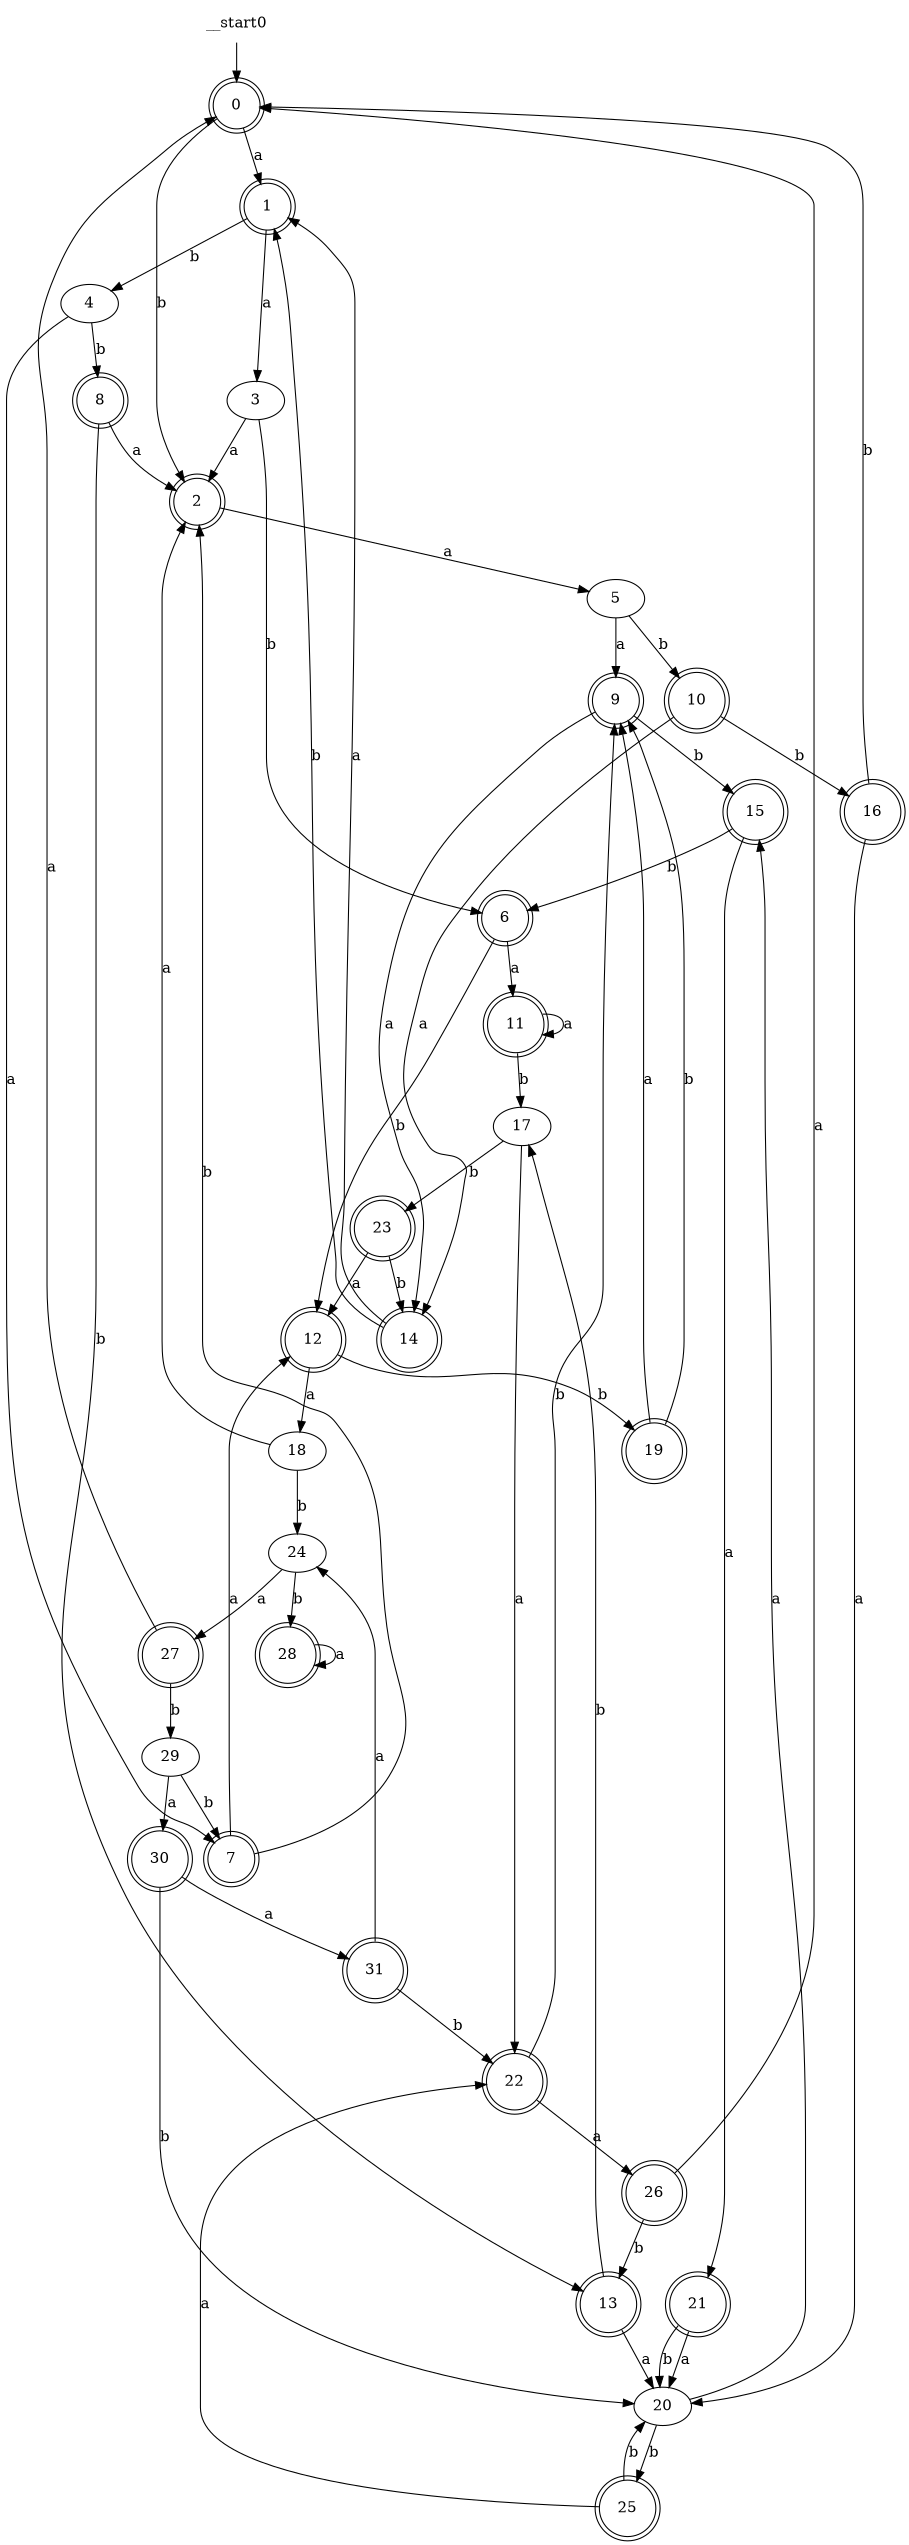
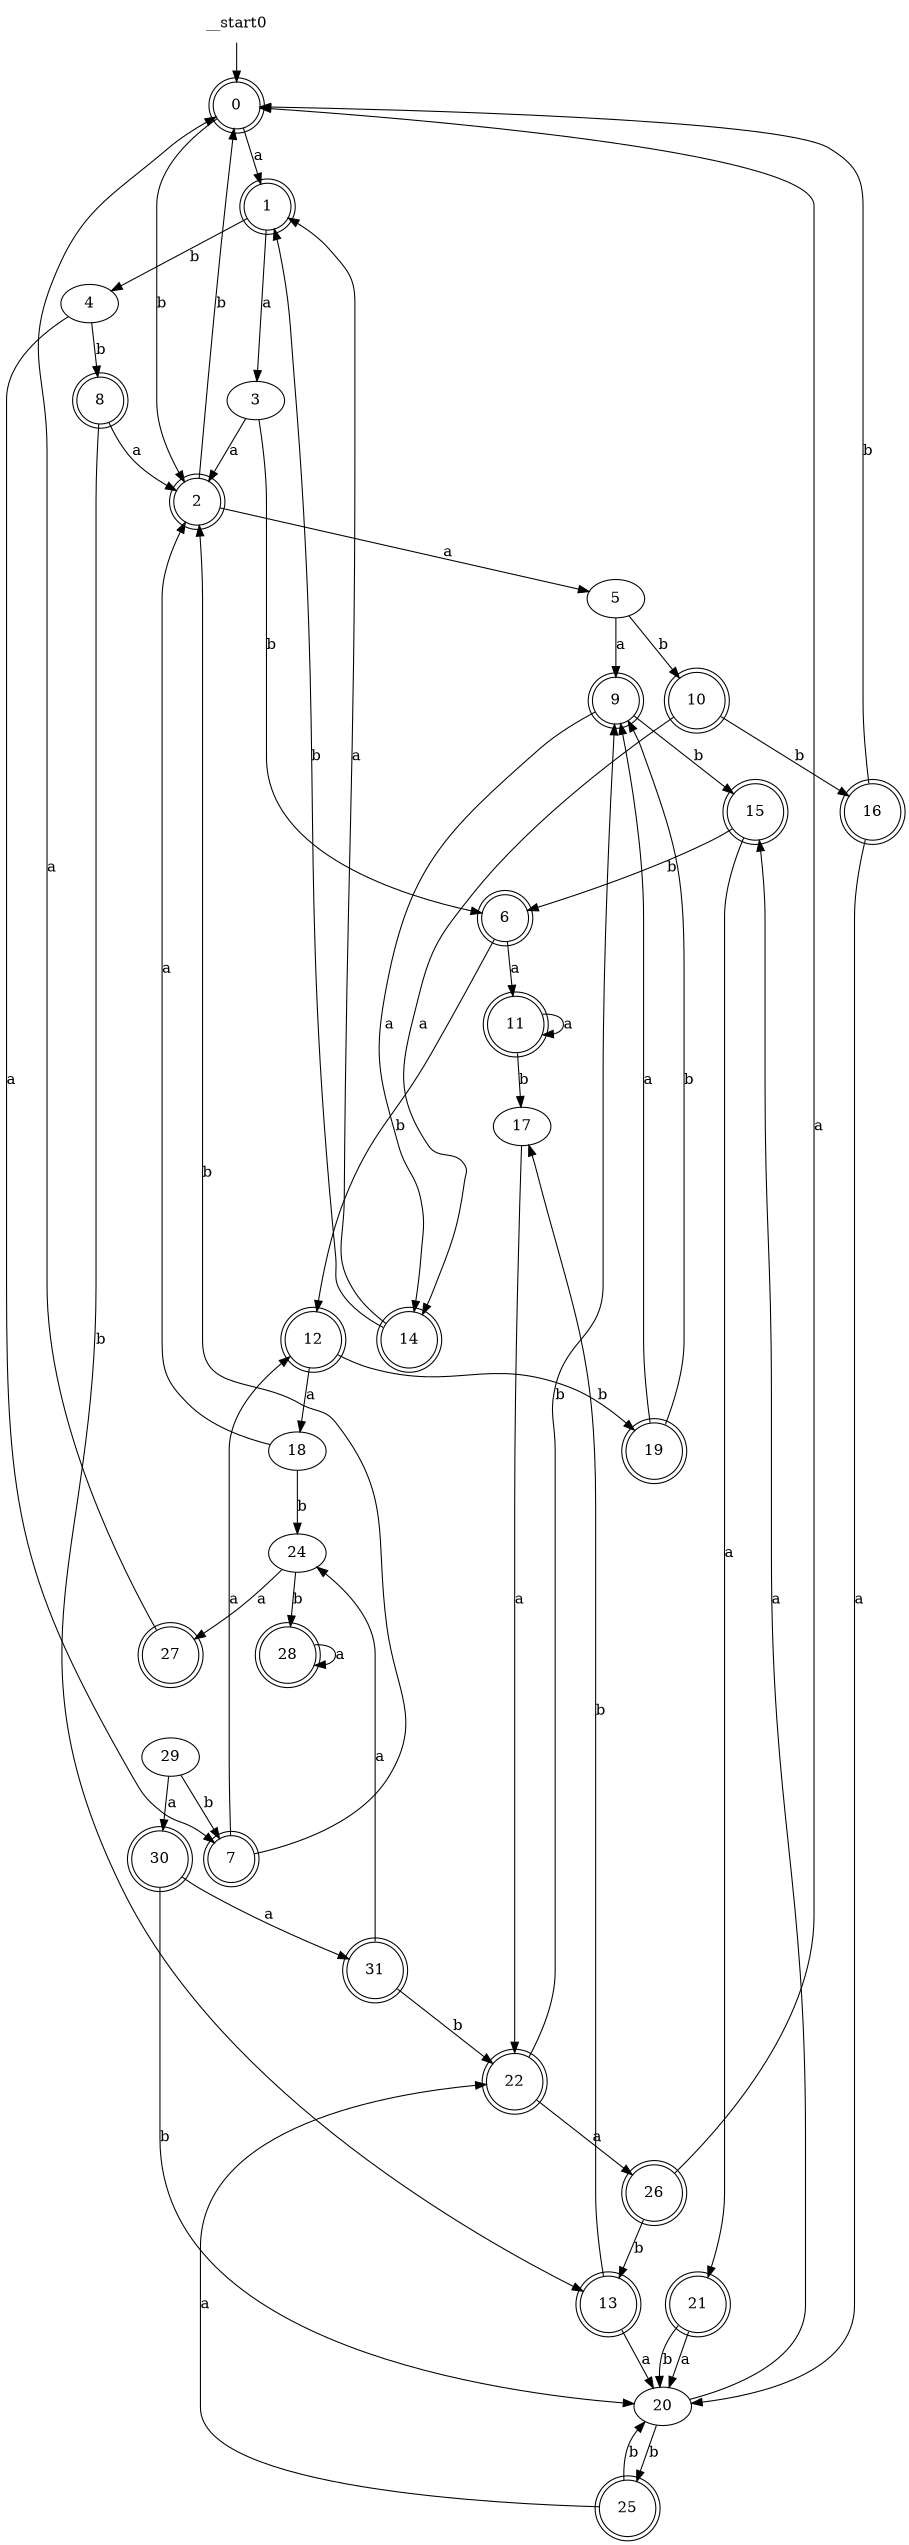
edge "2" -> "0": added, label "b"
node "23": removed
edge "27" -> "29": removed, label "b"
